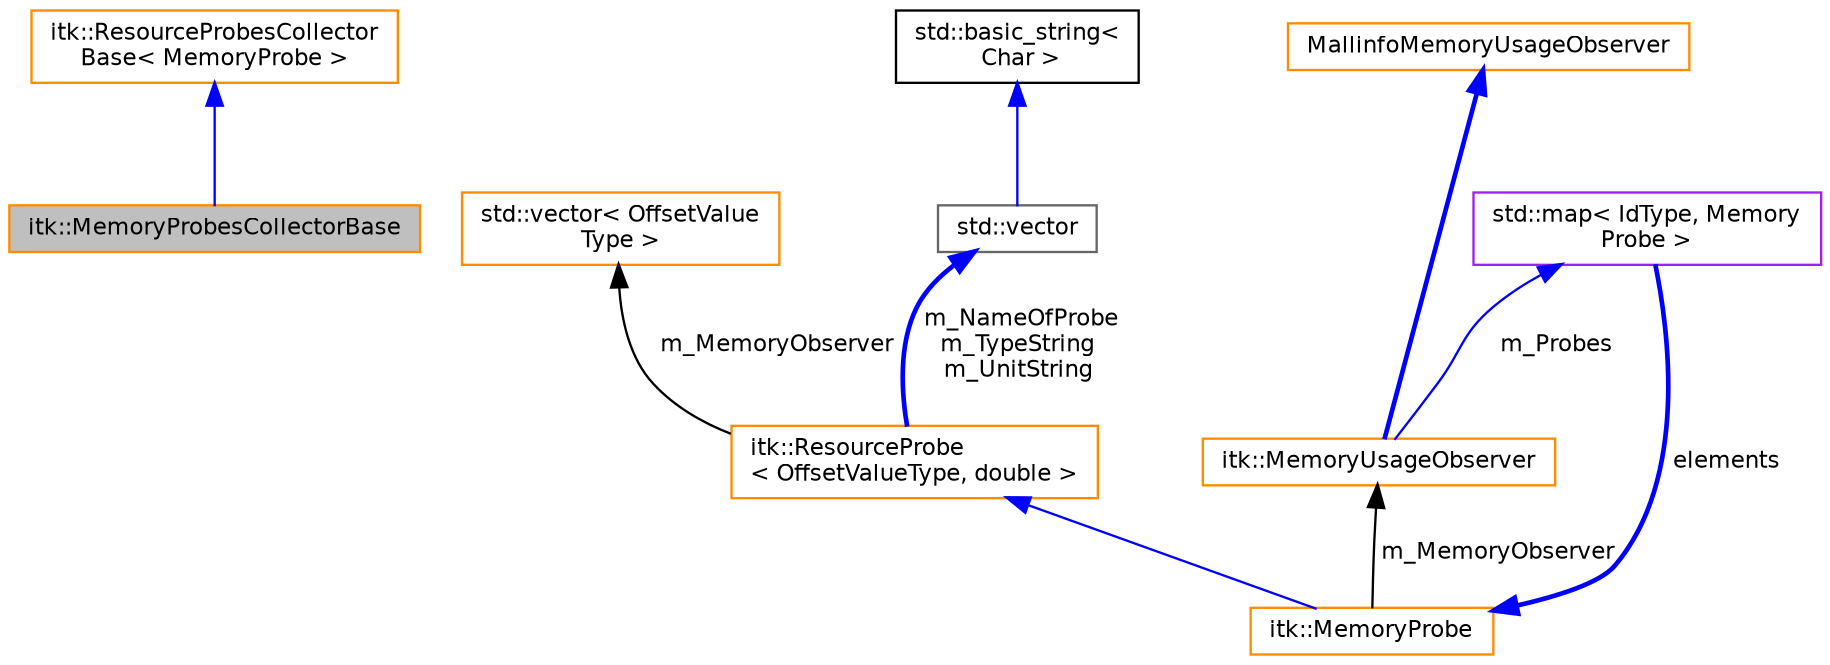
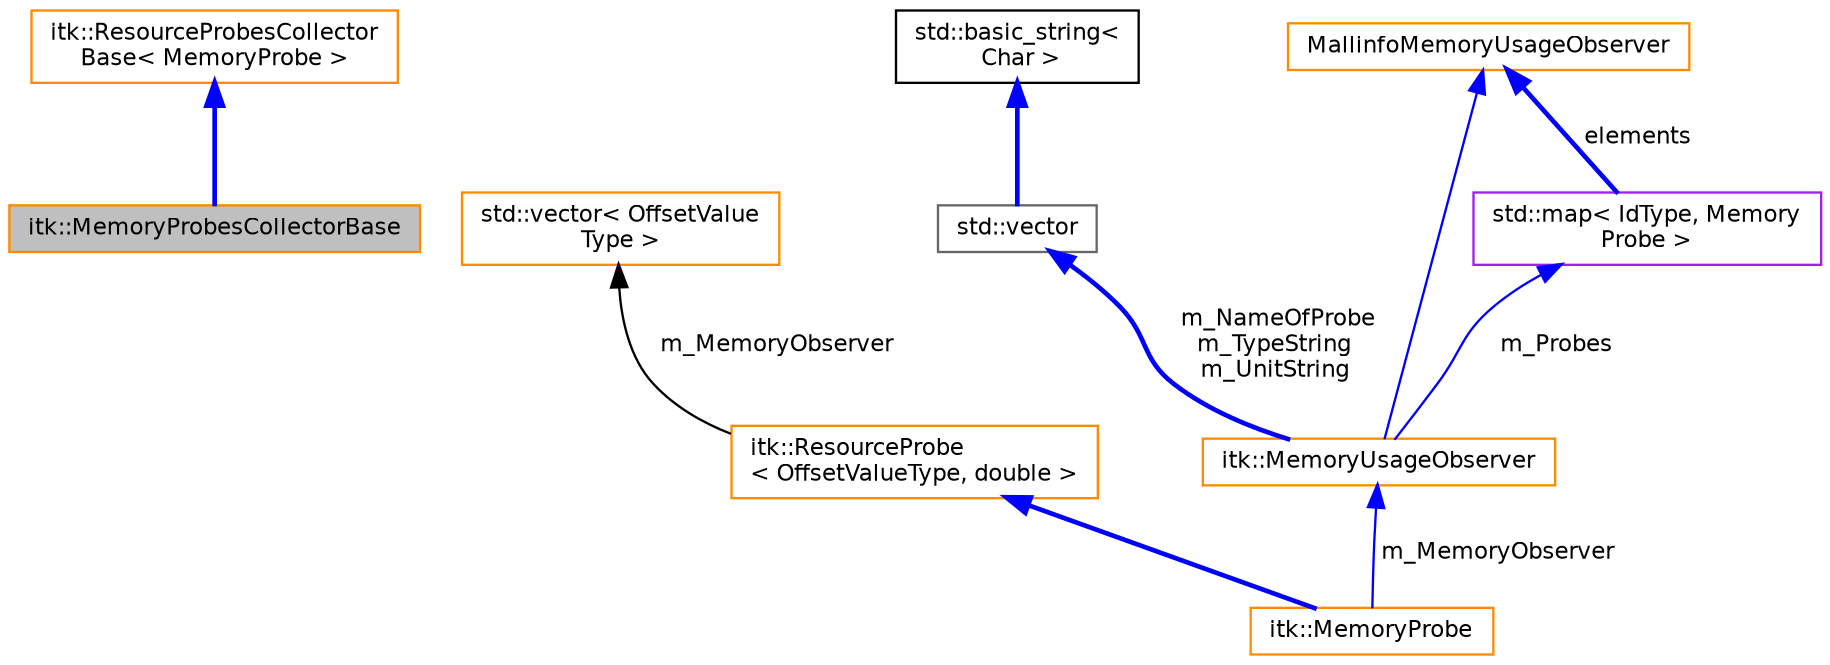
edge "itk::MemoryProbesCollectorBase" -> "itk::ResourceProbesCollector Base< MemoryProbe >": style solid -> bold
edge "std::vector" -> "std::basic_string< Char >": style solid -> bold
edge "itk::MemoryUsageObserver" -> "MallinfoMemoryUsageObserver": style bold -> solid
edge "itk::ResourceProbe < OffsetValueType, double >" -> "std::vector": now "itk::MemoryUsageObserver" -> "std::vector"
edge "std::map< IdType, Memory Probe >" -> "itk::MemoryProbe": now "std::map< IdType, Memory Probe >" -> "MallinfoMemoryUsageObserver"
edge "itk::MemoryProbe" -> "itk::ResourceProbe < OffsetValueType, double >": style solid -> bold
edge "itk::MemoryProbe" -> "itk::MemoryUsageObserver": color black -> blue
